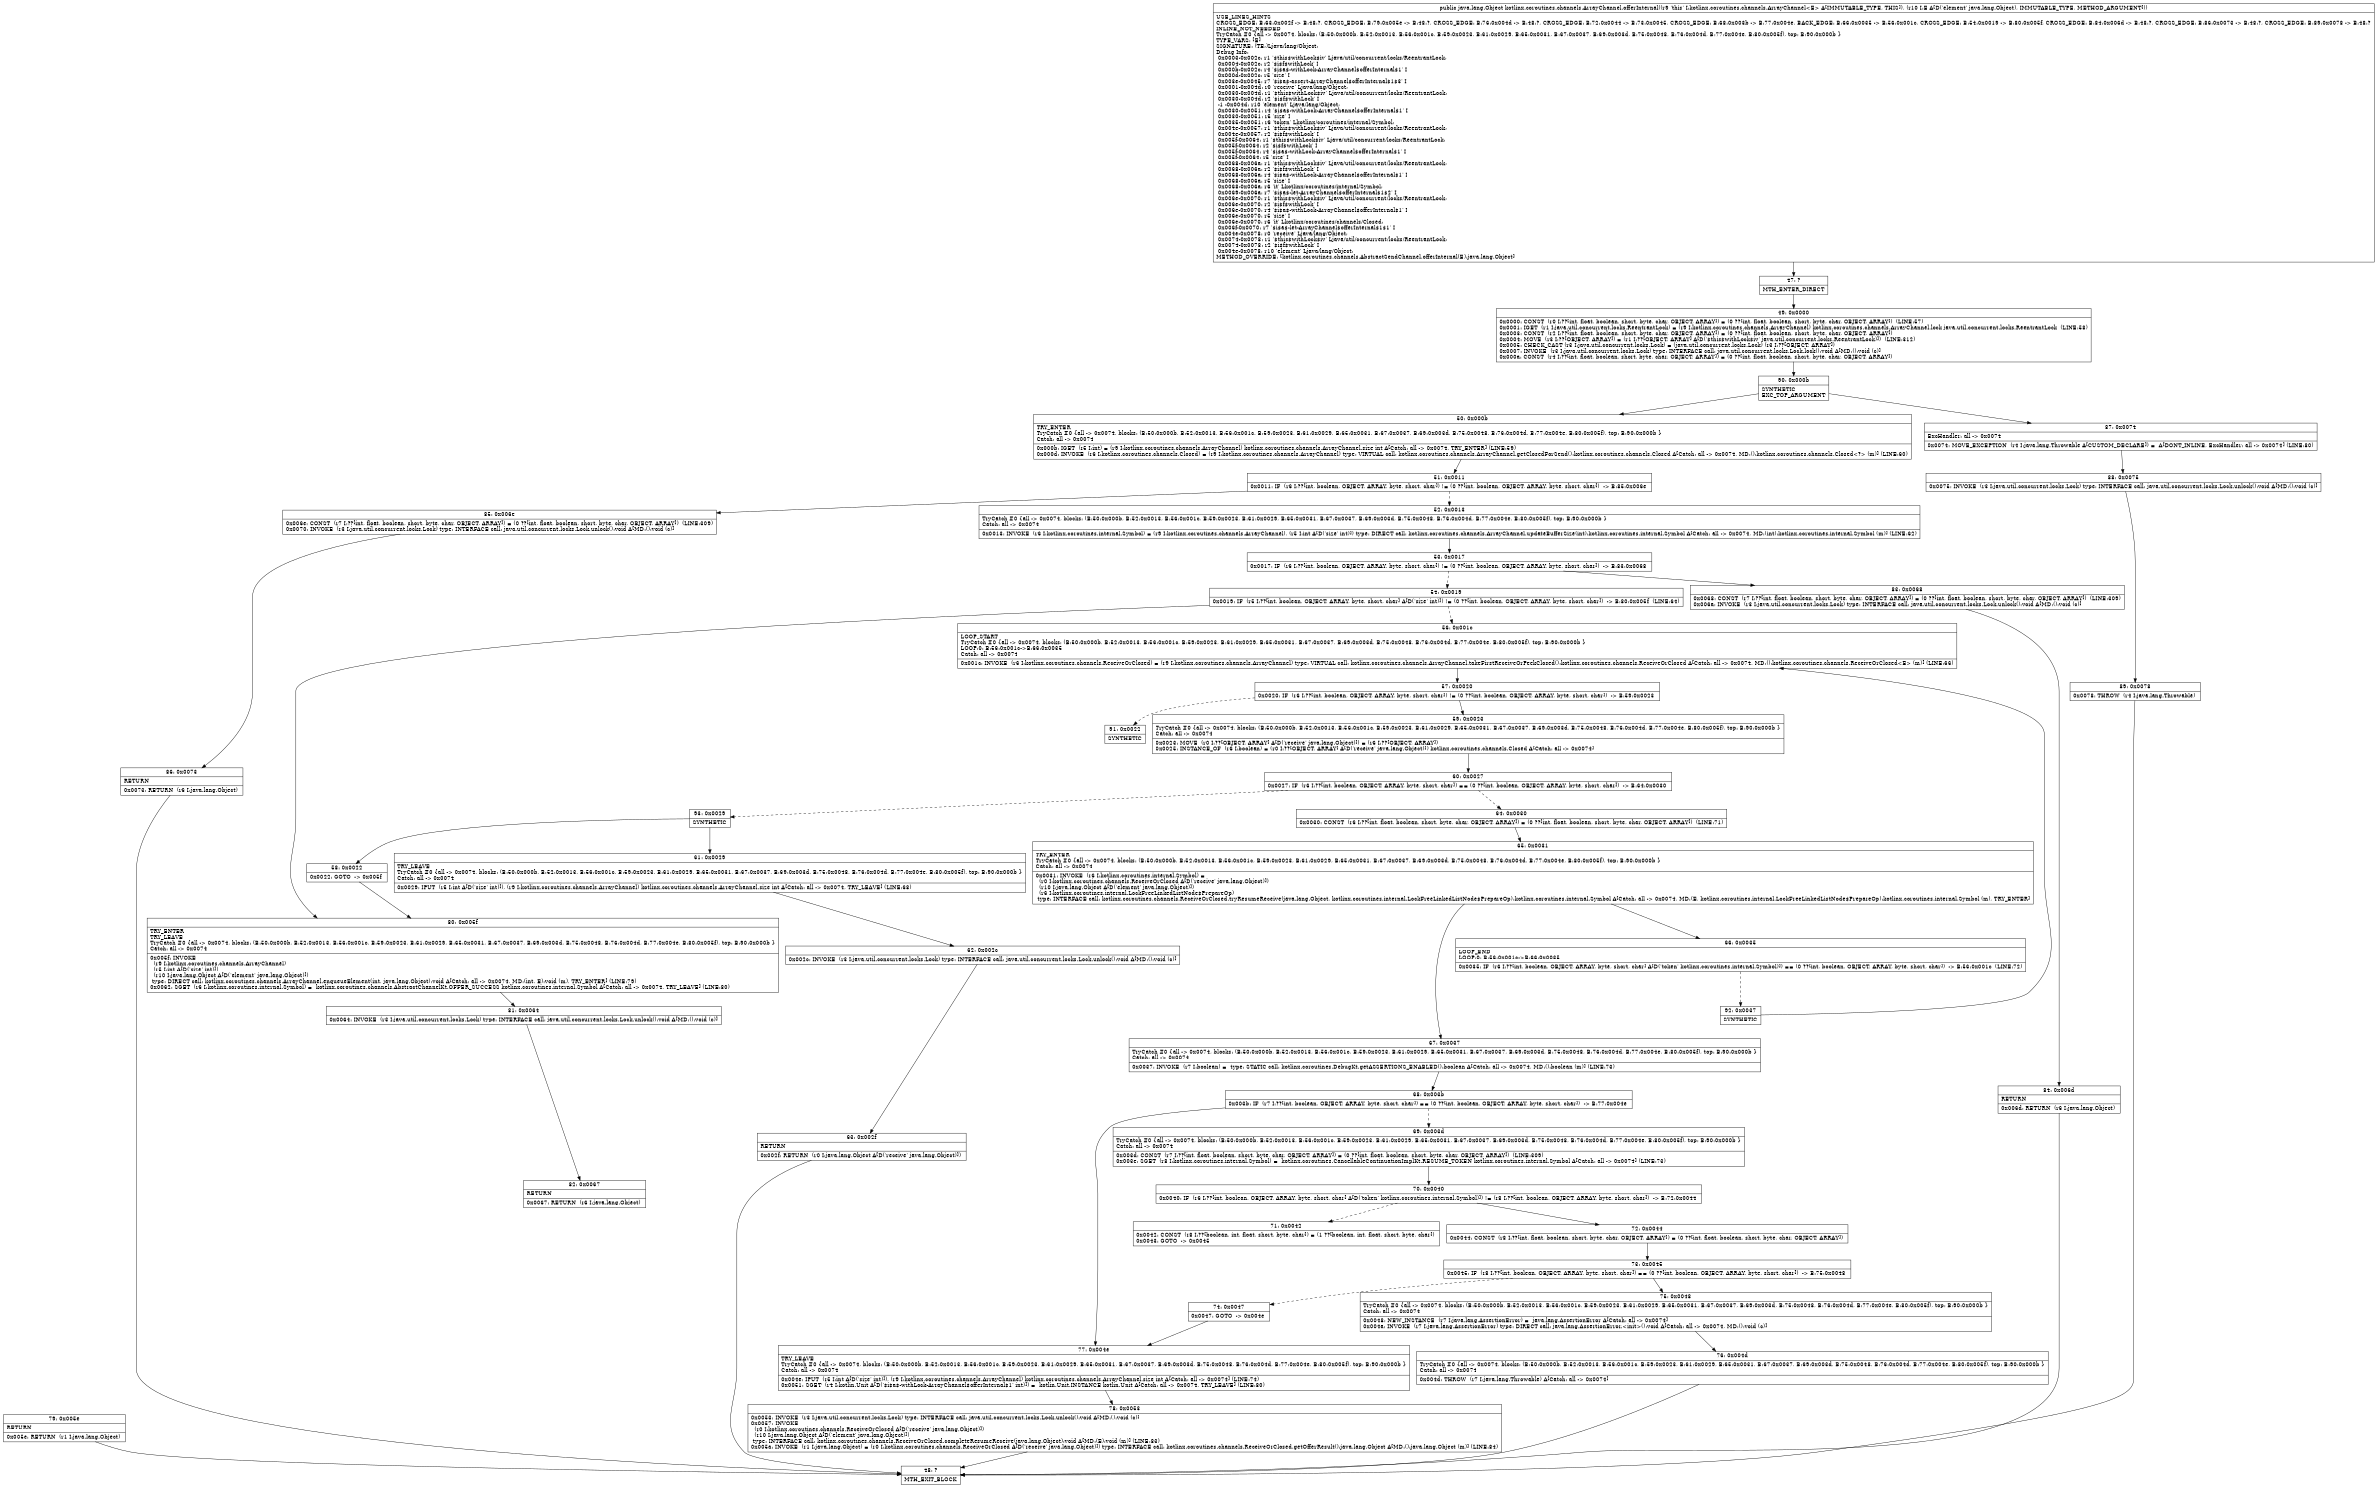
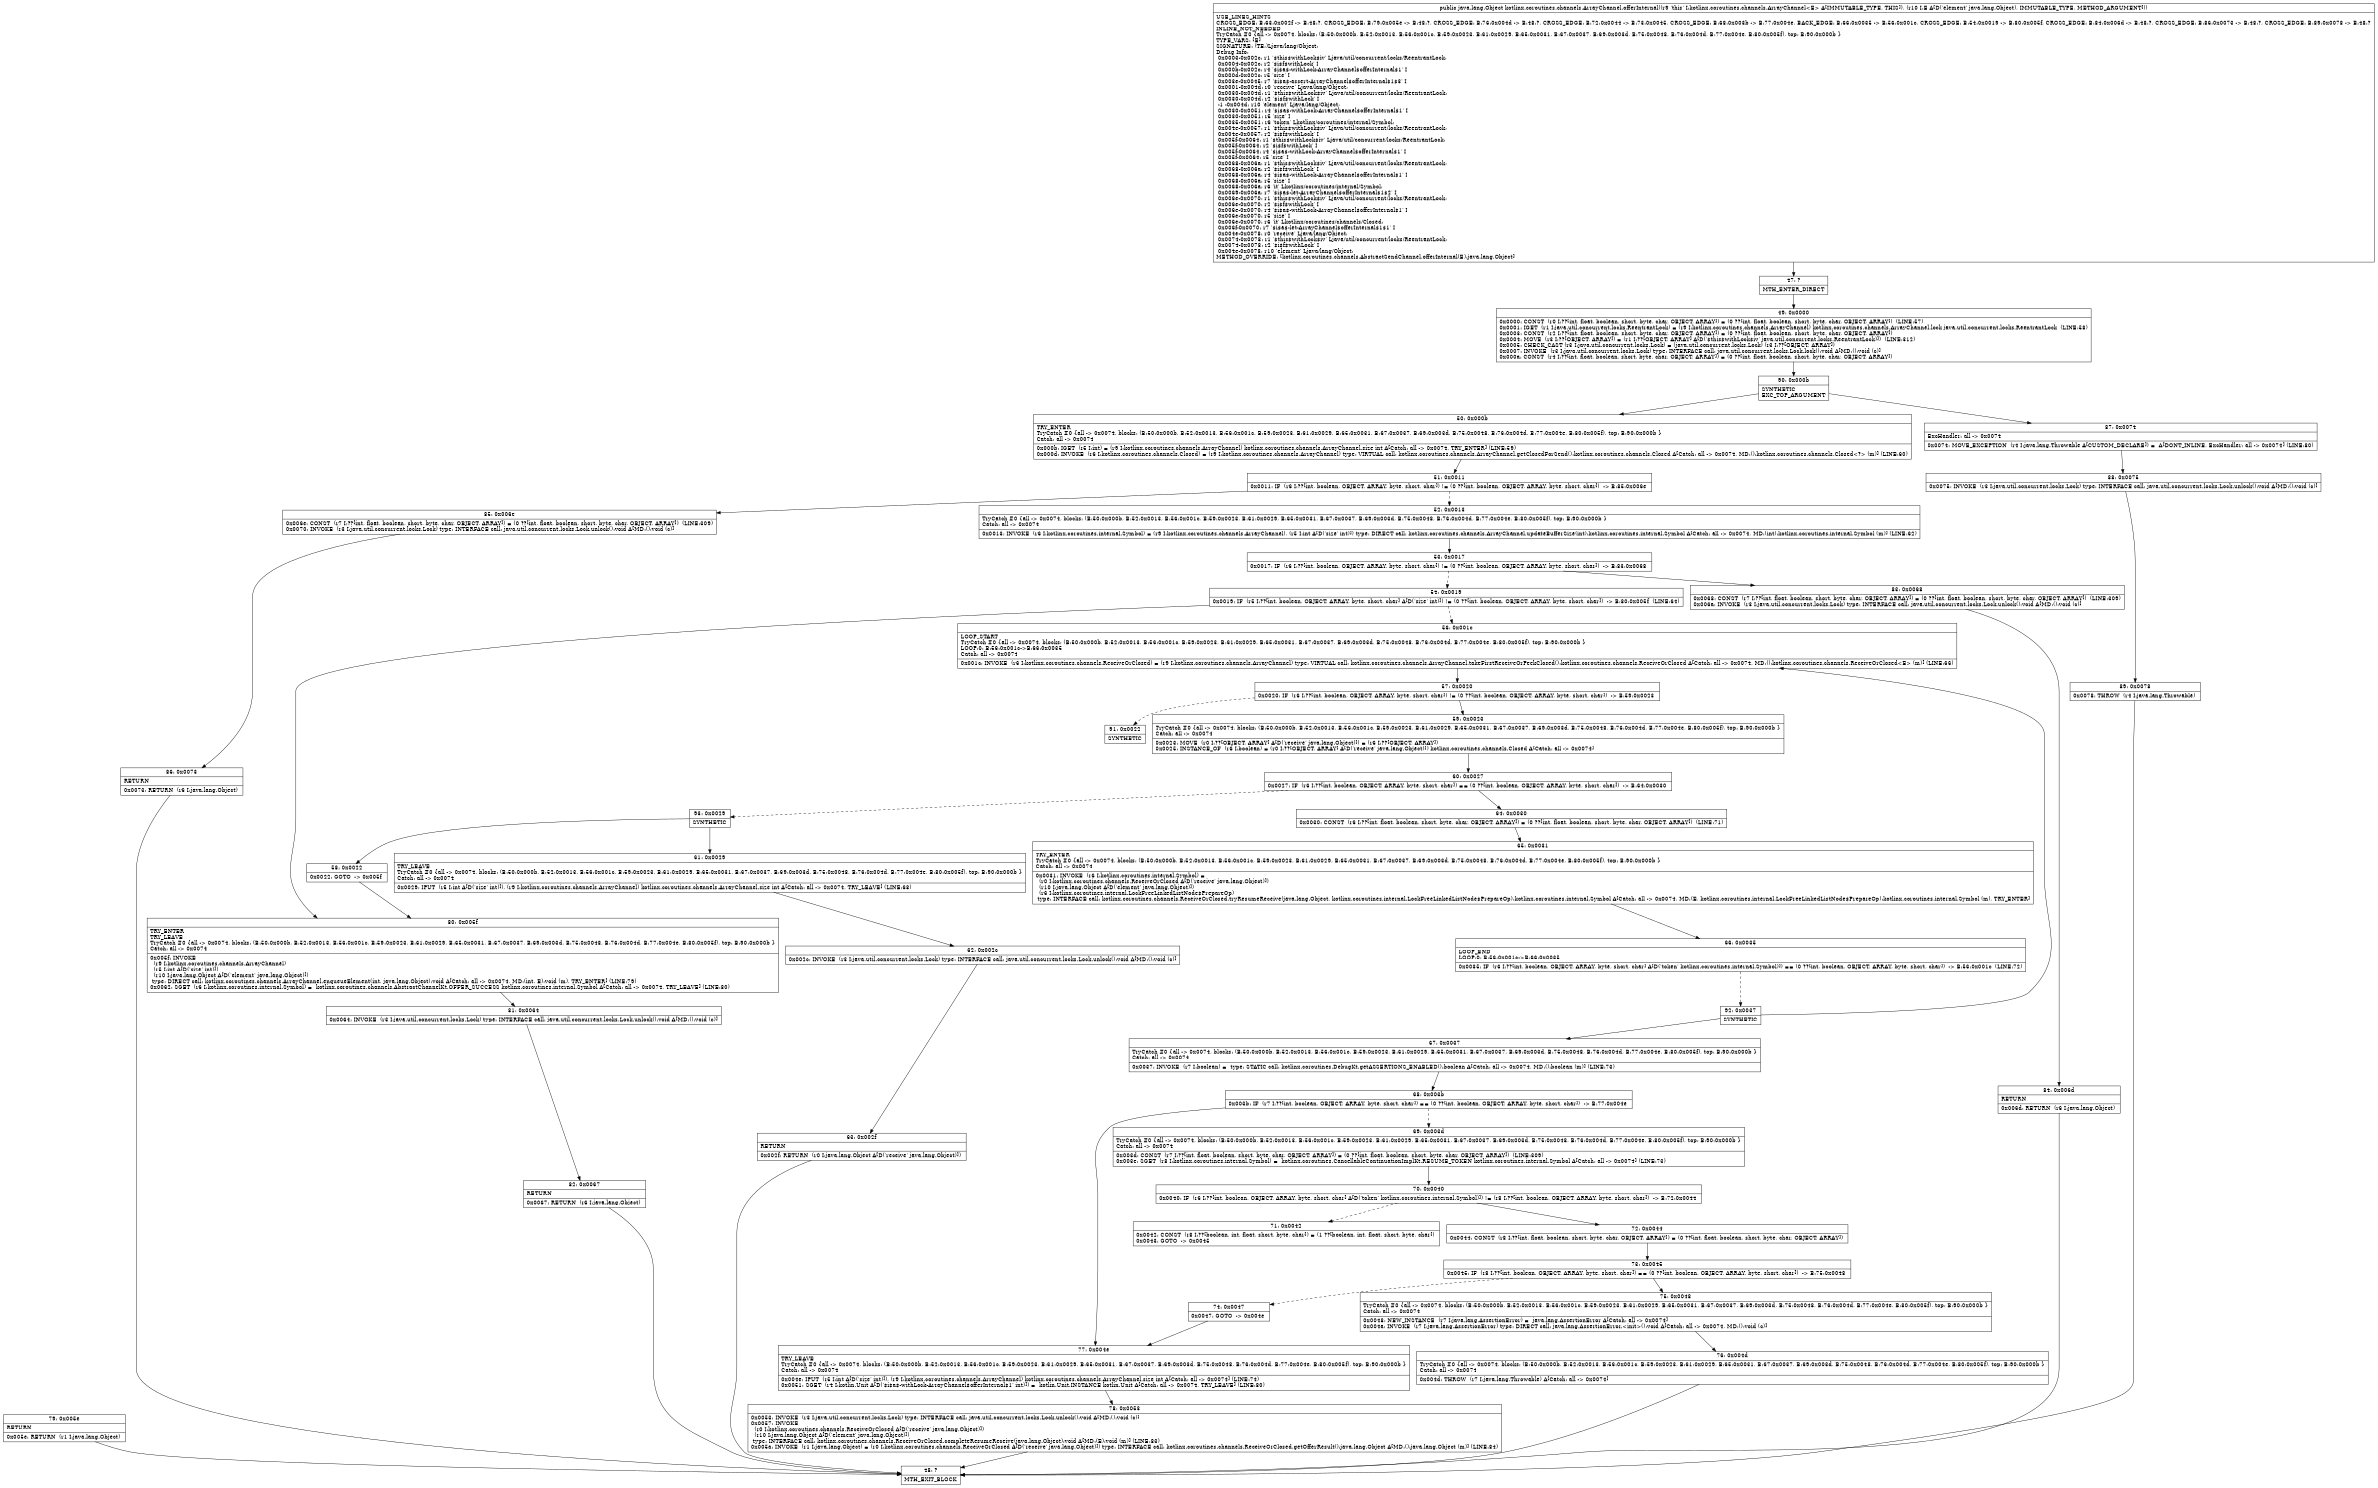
edge "60: 0x0027" -> "64: 0x0030": style dashed -> solid
edge "65: 0x0031" -> "67: 0x0037": now "92: 0x0037" -> "67: 0x0037"
edge "82: 0x0067" -> "48: ?": added
